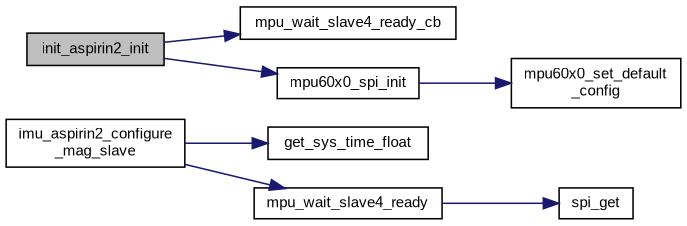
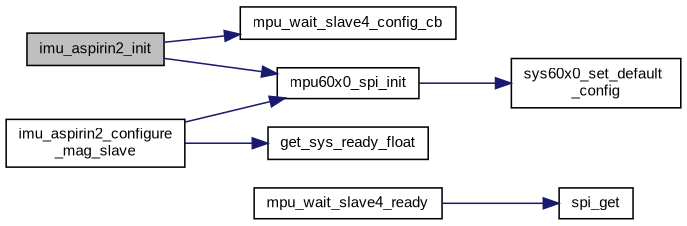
node "mpu_wait_slave4_ready_cb": label "mpu_wait_slave4_ready_cb" -> "mpu_wait_slave4_config_cb"
node "init_aspirin2_init": label "init_aspirin2_init" -> "imu_aspirin2_init"
node "mpu60x0_set_default _config": label "mpu60x0_set_default _config" -> "sys60x0_set_default _config"
node "get_sys_time_float": label "get_sys_time_float" -> "get_sys_ready_float"
edge "imu_aspirin2_configure _mag_slave" -> "mpu_wait_slave4_ready": now "imu_aspirin2_configure _mag_slave" -> "mpu60x0_spi_init"
